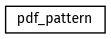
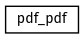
node "pdf_pattern": label "pdf_pattern" -> "pdf_pdf"
